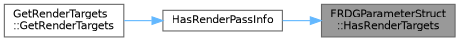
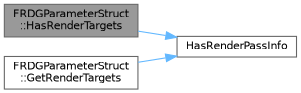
node "GetRenderTargets ::GetRenderTargets": label "GetRenderTargets ::GetRenderTargets" -> "FRDGParameterStruct ::GetRenderTargets"
edge "HasRenderPassInfo" -> "FRDGParameterStruct ::HasRenderTargets": reversed
